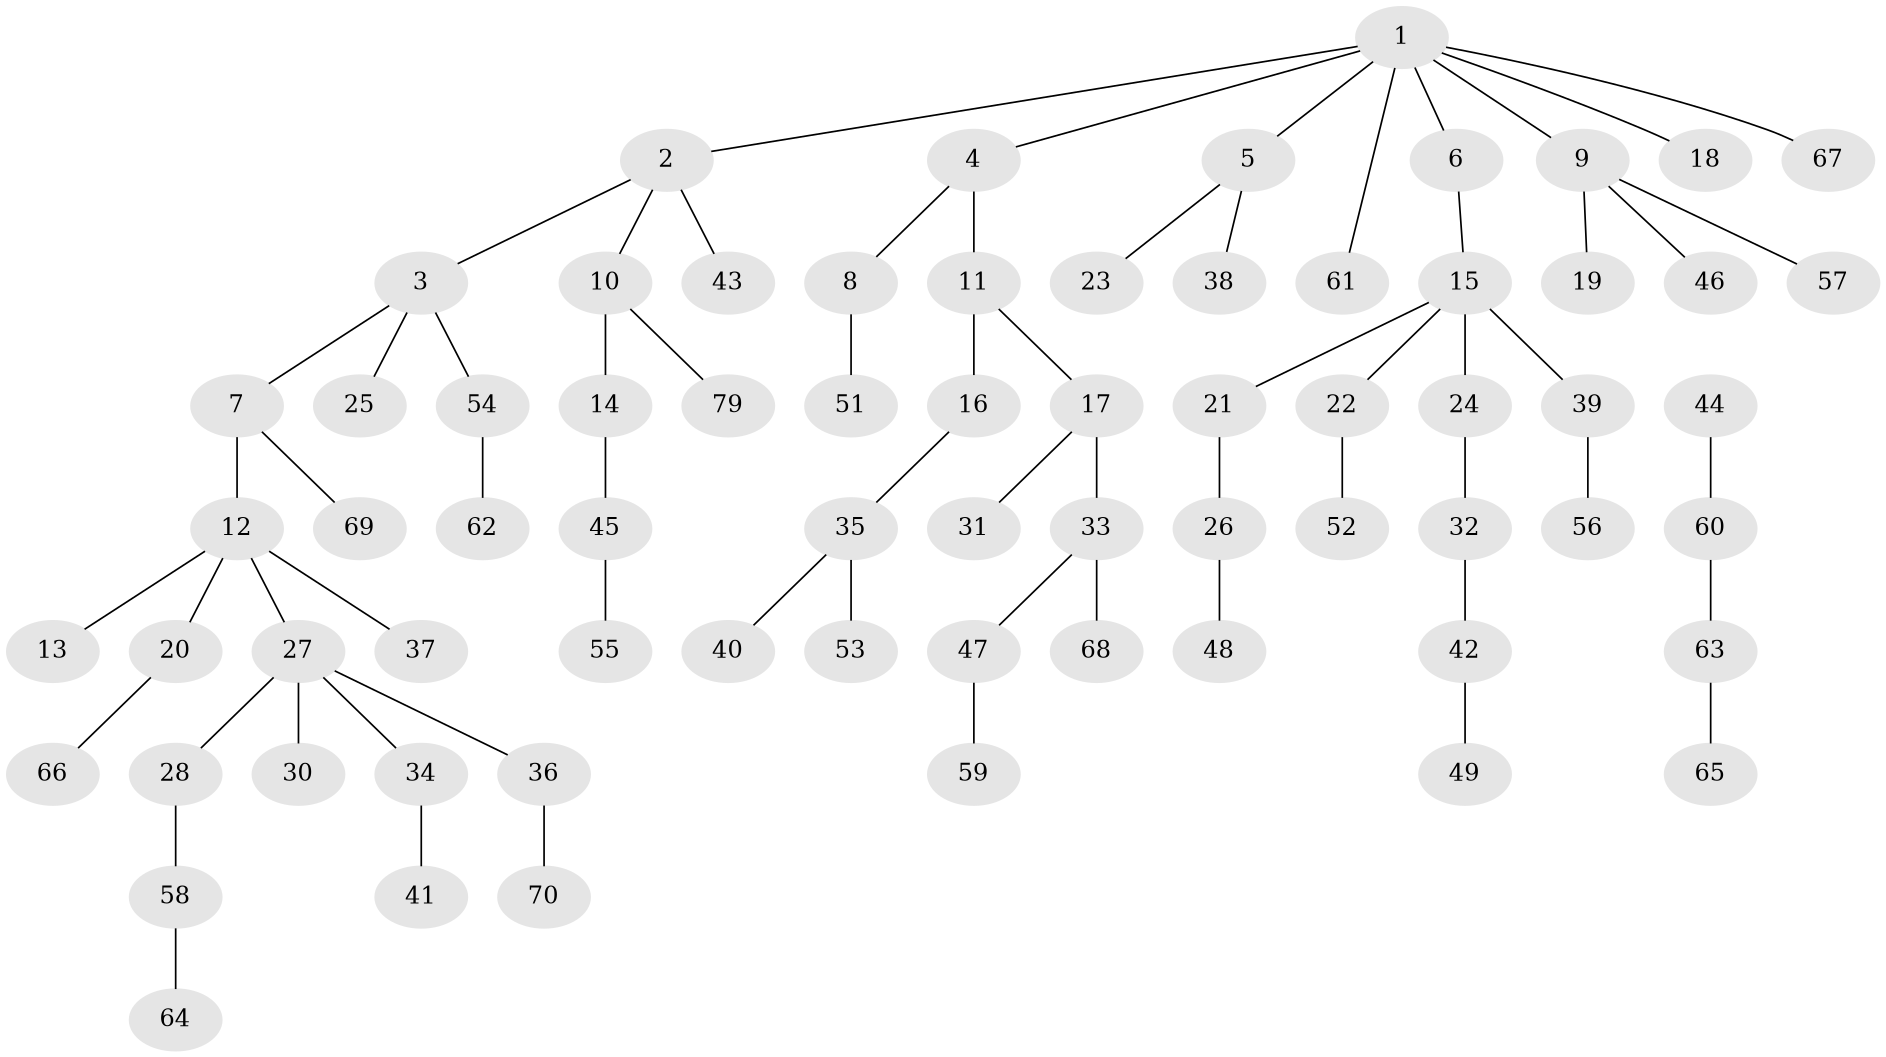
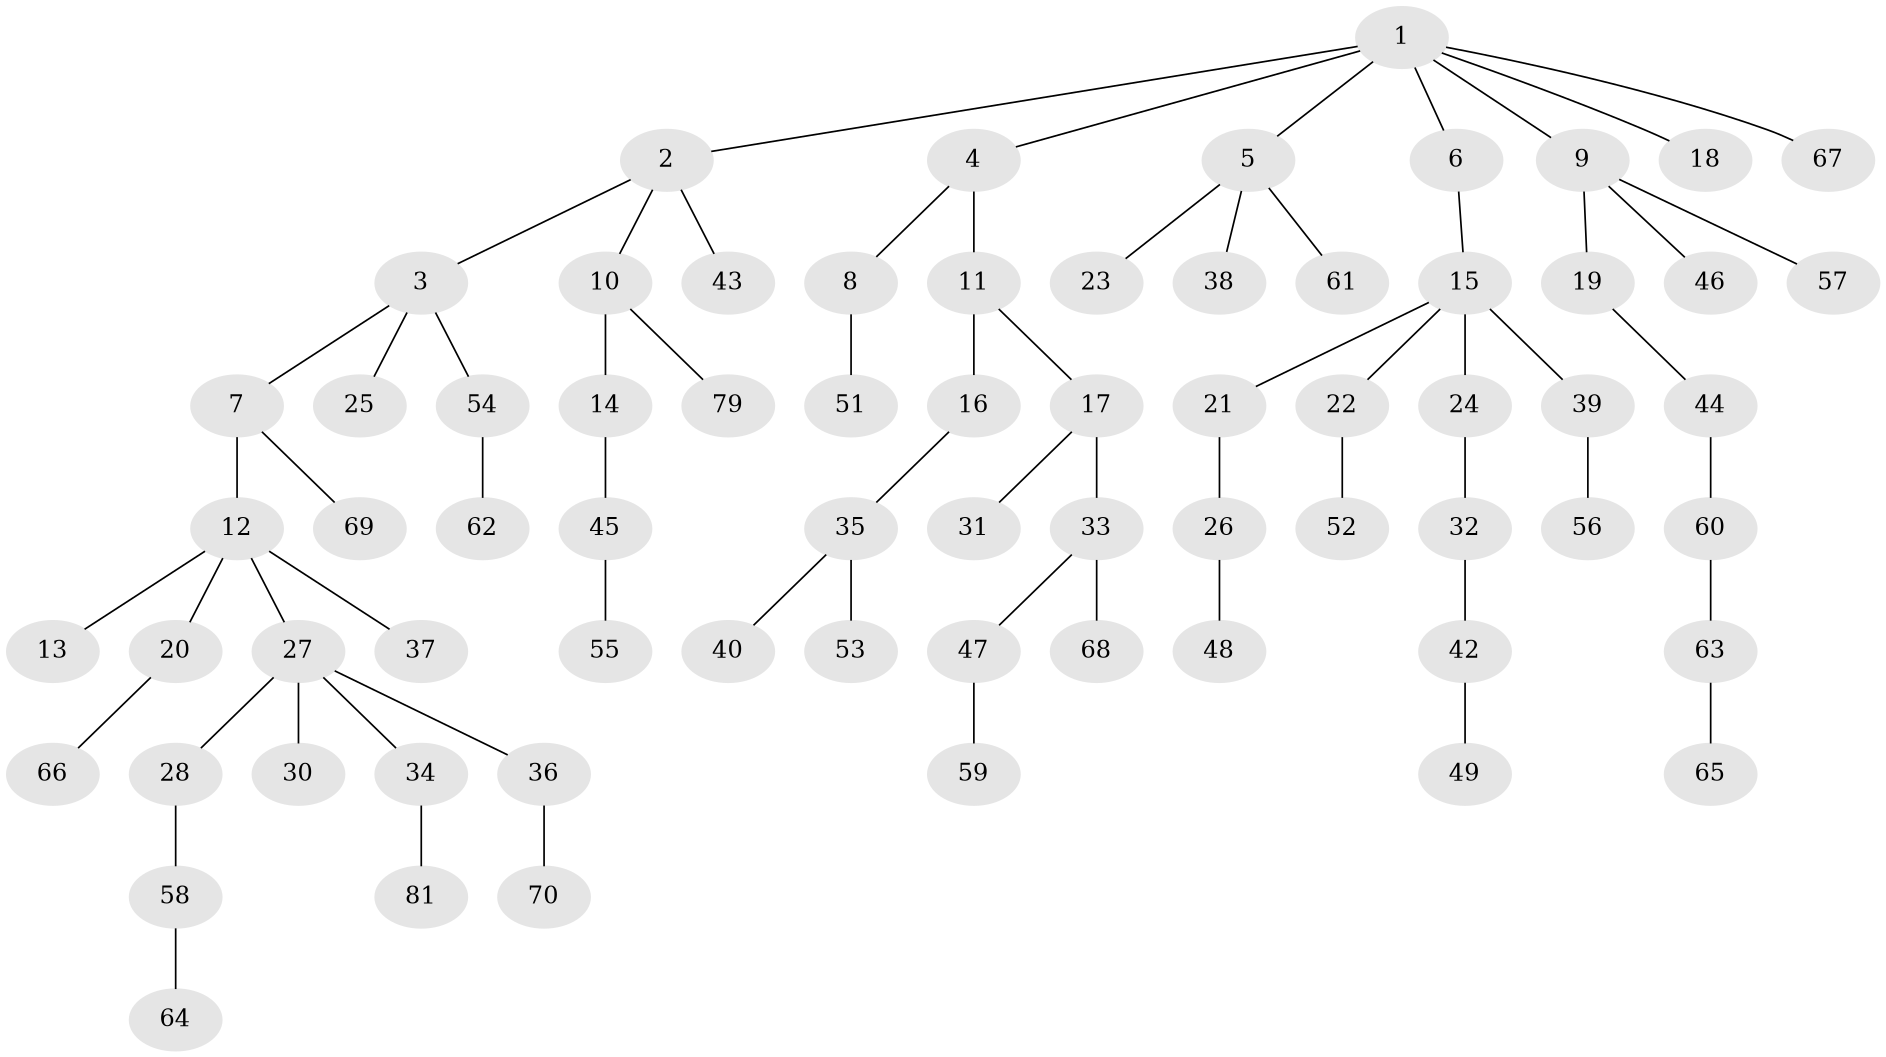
edge "1" -- "61": now "5" -- "61"
edge "19" -- "44": added
node "41": label "41" -> "81"
